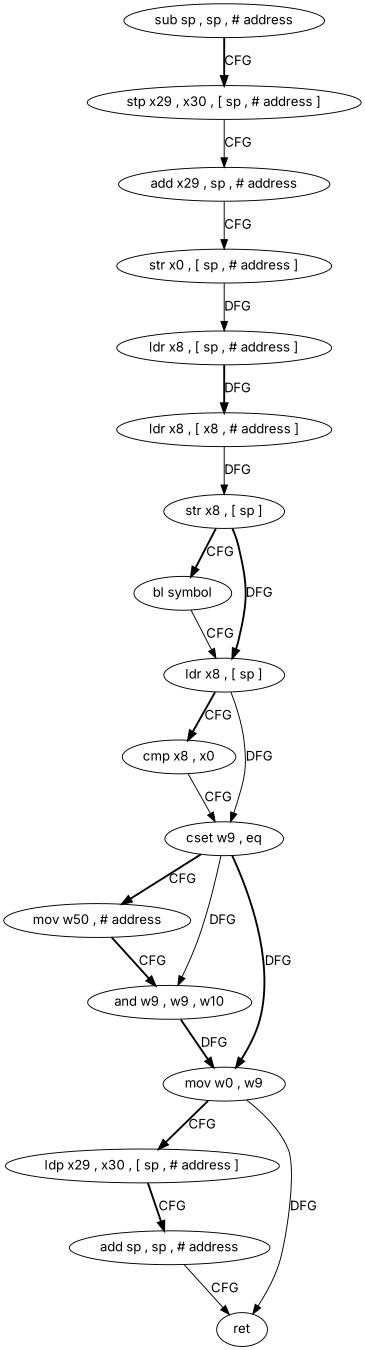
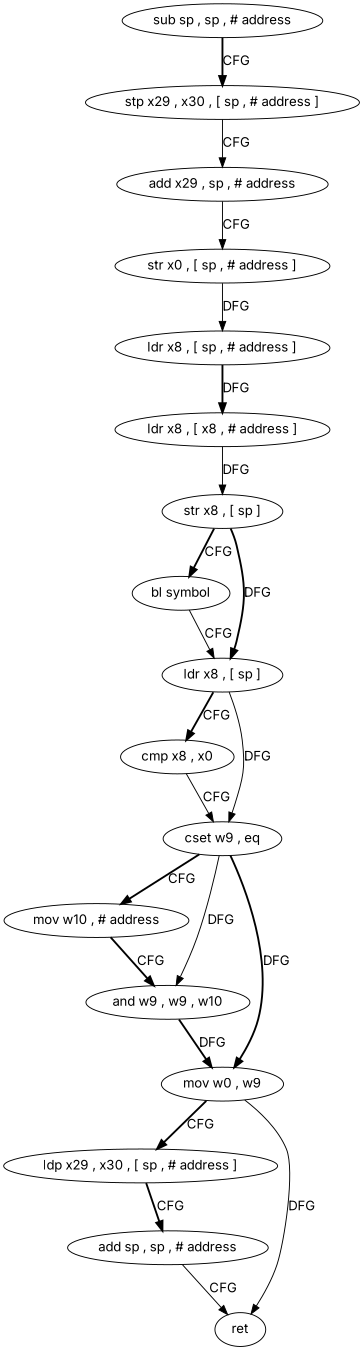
node "mov w50 , # address": label "mov w50 , # address" -> "mov w10 , # address"
